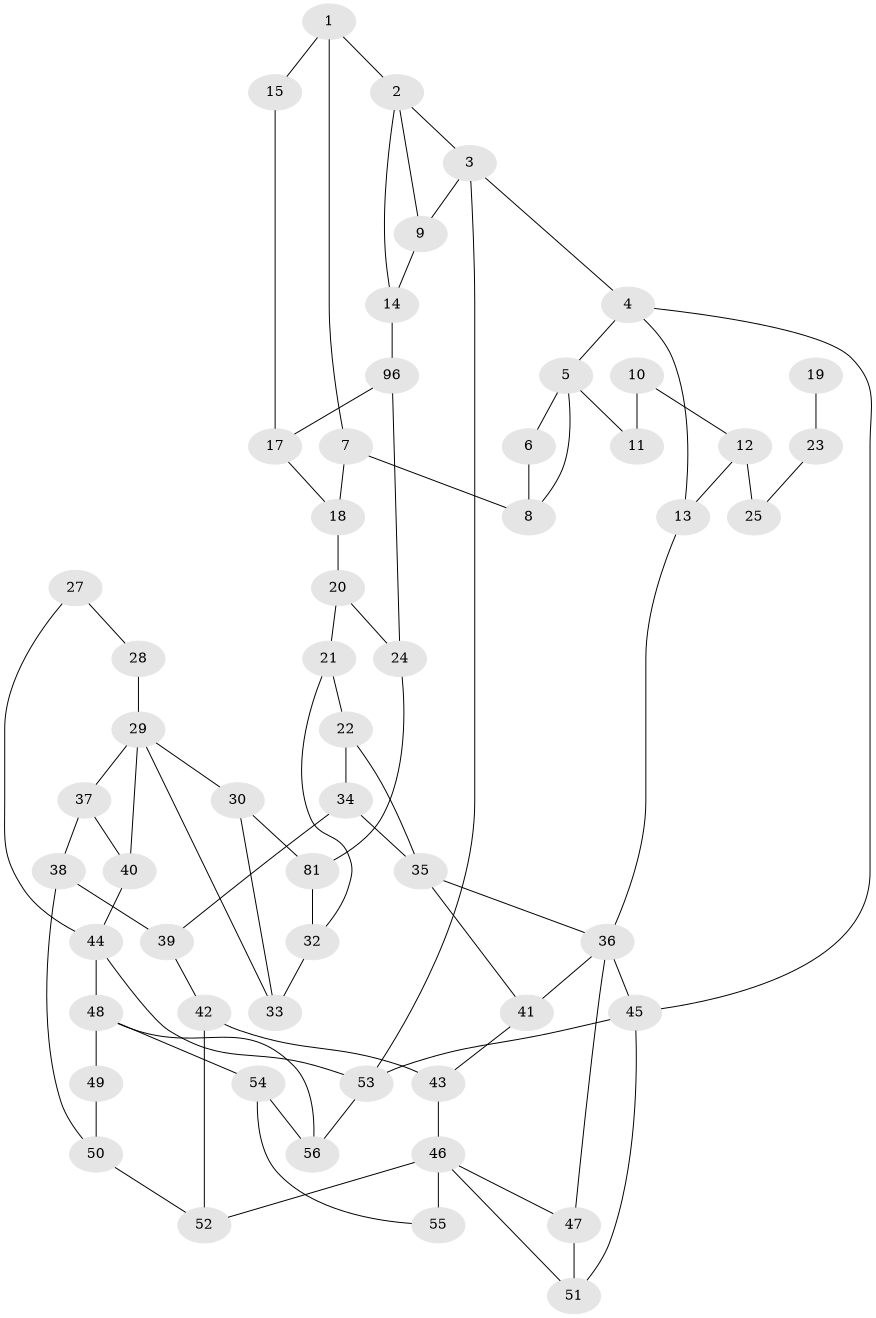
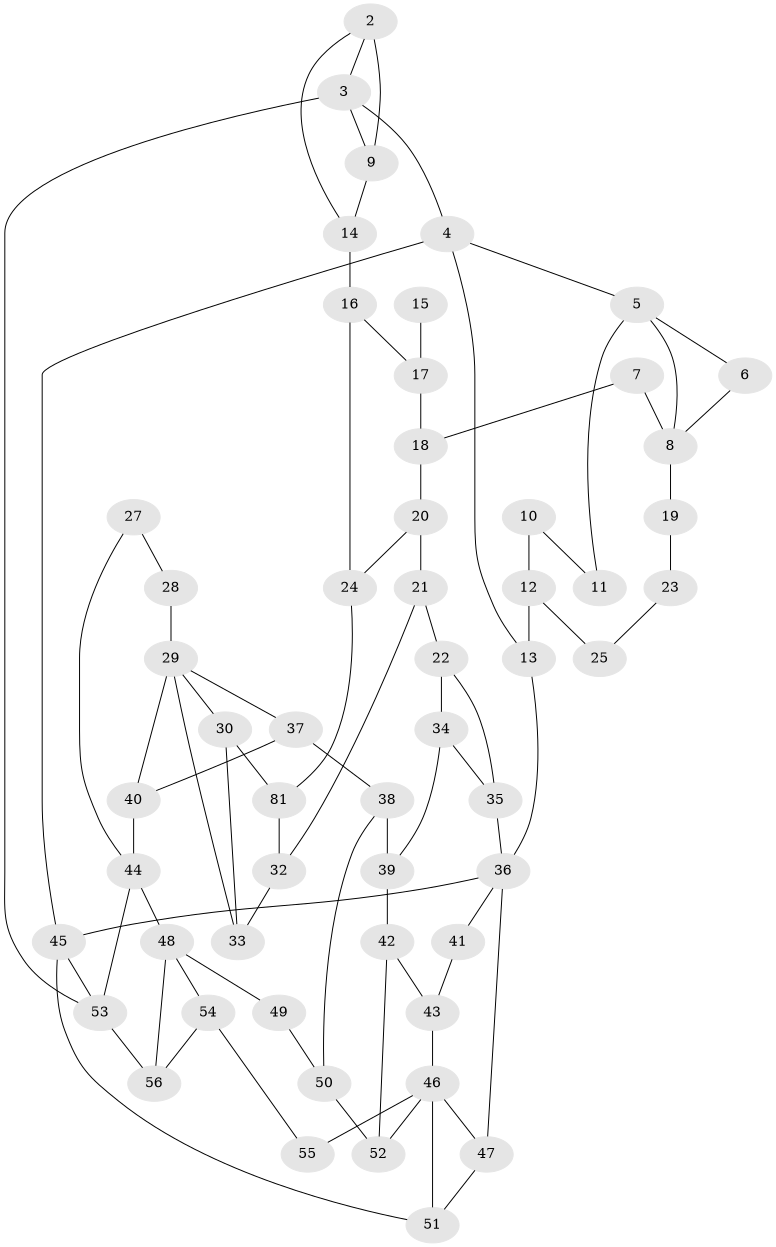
node "1": removed
node "96": label "96" -> "16"
edge "8" -- "19": added
edge "35" -- "41": removed
